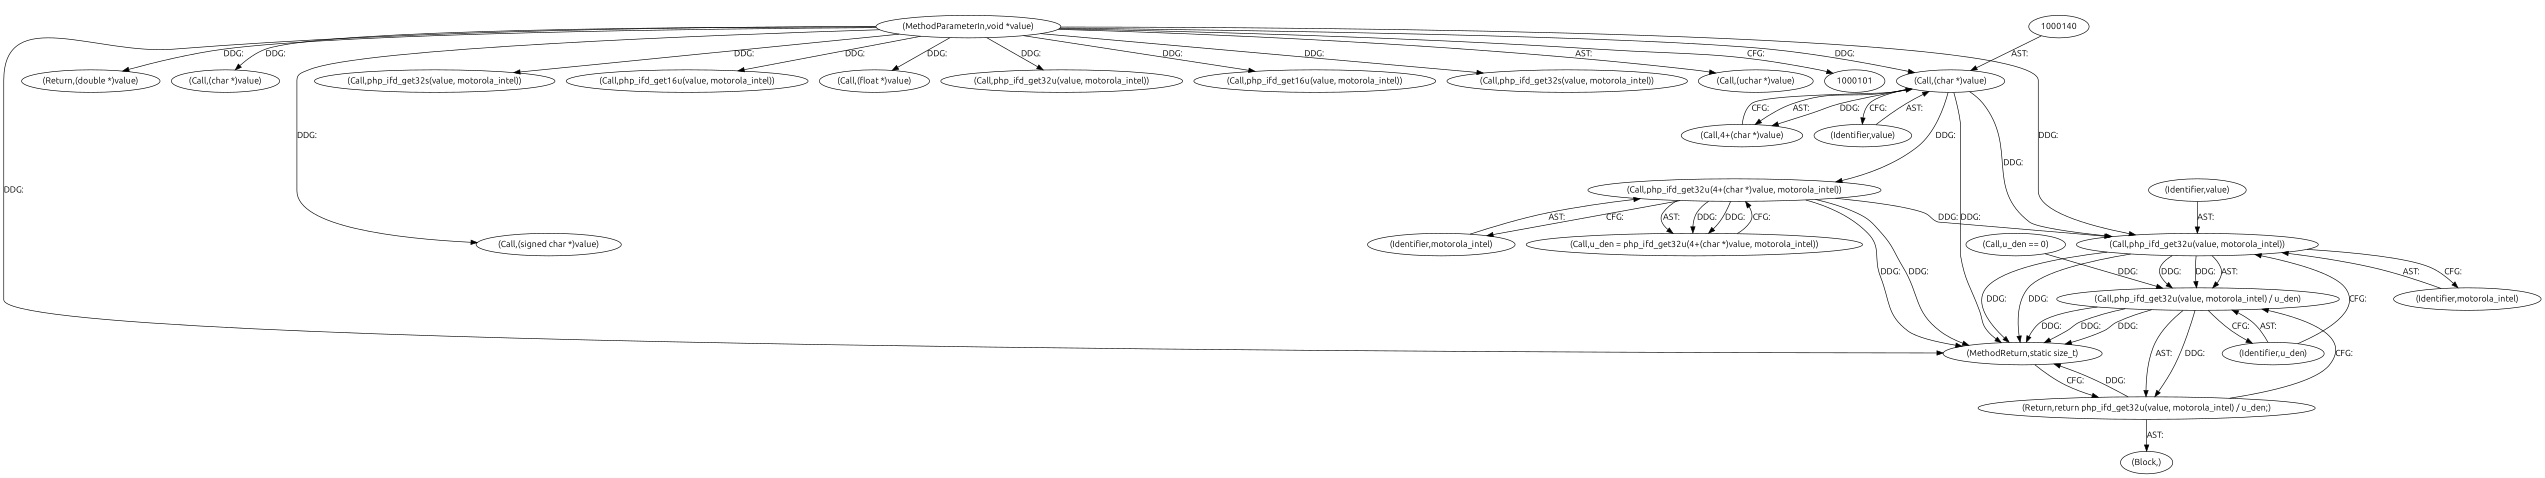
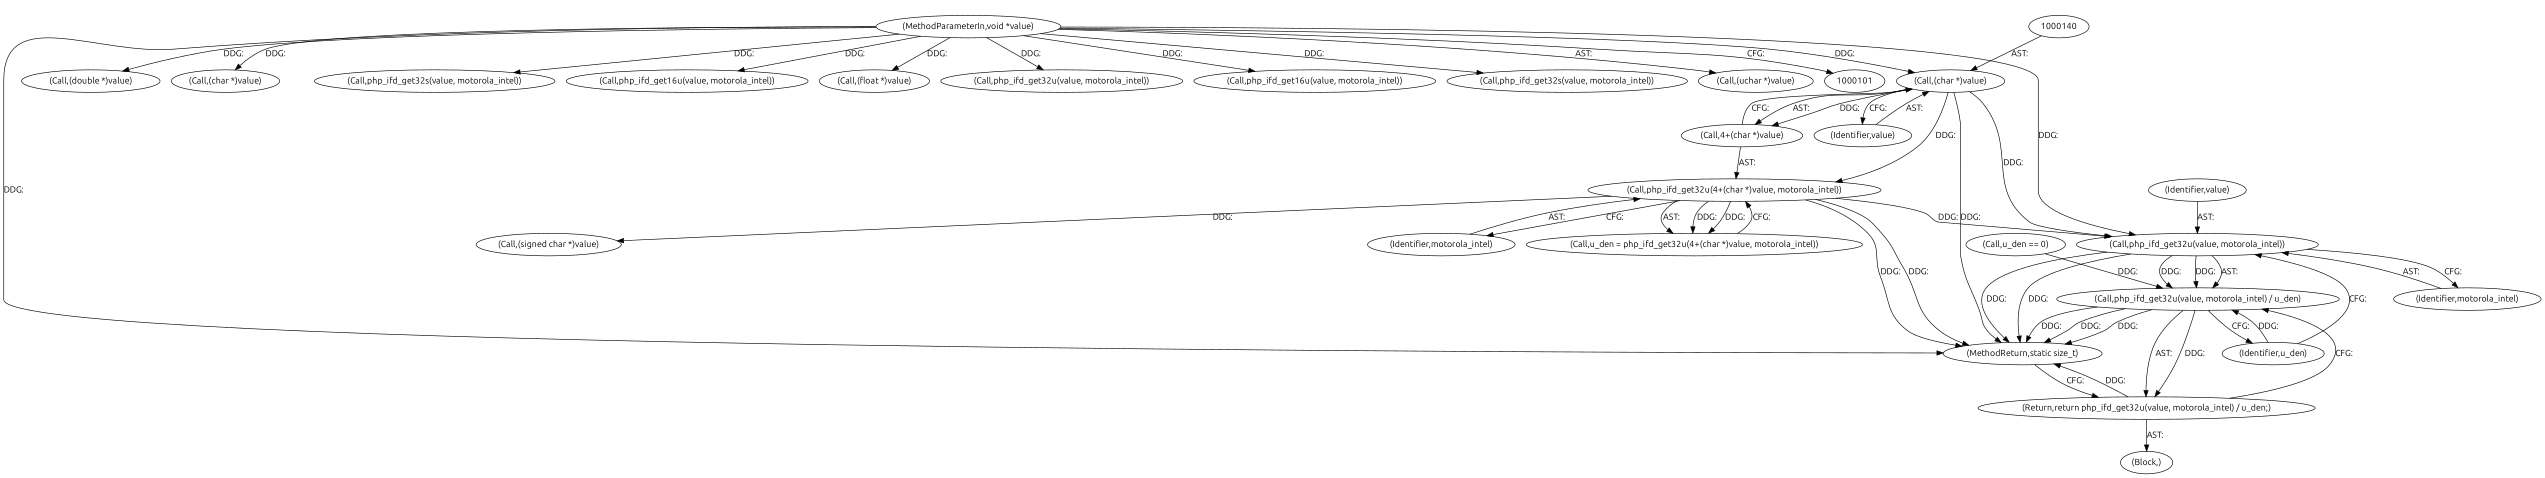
edge "(MethodParameterIn,void *value)" -> "(Call,(signed char *)value)": now "(Call,php_ifd_get32u(4+(char *)value, motorola_intel))" -> "(Call,(signed char *)value)"
node "(Return,(double *)value)": label "(Return,(double *)value)" -> "(Call,(double *)value)"
edge "(Call,4+(char *)value)" -> "(Call,php_ifd_get32u(4+(char *)value, motorola_intel))": added, label "AST:"
edge "(Identifier,u_den)" -> "(Call,php_ifd_get32u(value, motorola_intel) / u_den)": label "AST: " -> "DDG: "
